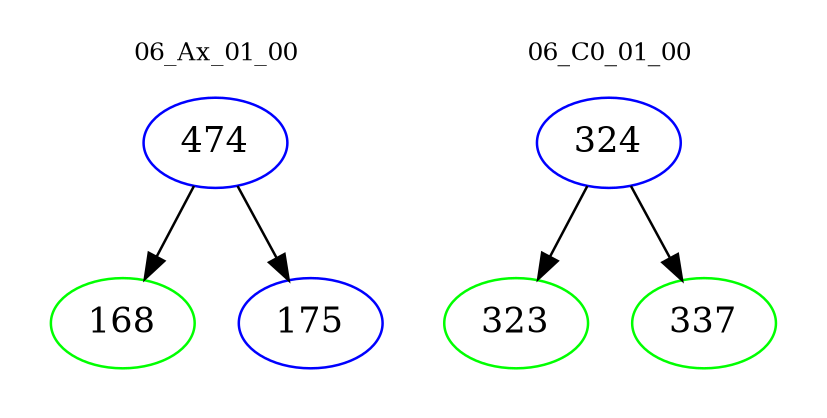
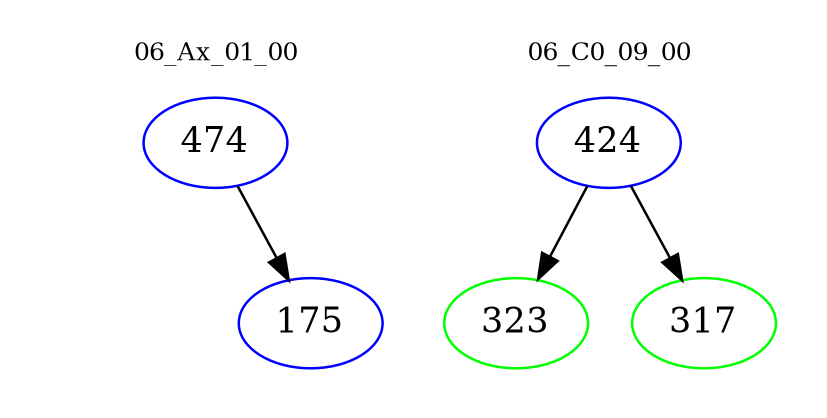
cluster "06_C0_01_00": label "06_C0_01_00" -> "06_C0_09_00"
node "324": label "324" -> "424"
node "168": removed
node "337": label "337" -> "317"
